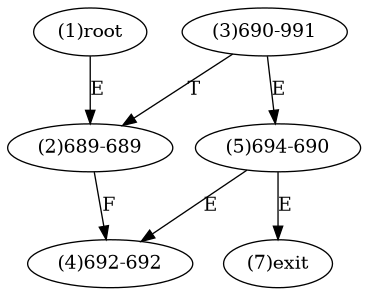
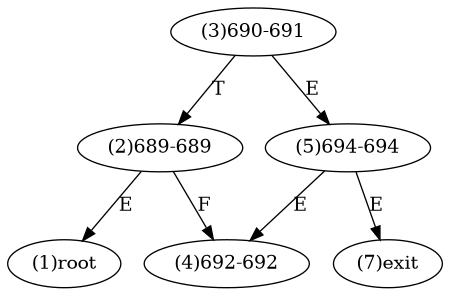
node "(3)690-991": label "(3)690-991" -> "(3)690-691"
edge "(1)root" -> "(2)689-689": reversed
node "(5)694-690": label "(5)694-690" -> "(5)694-694"
